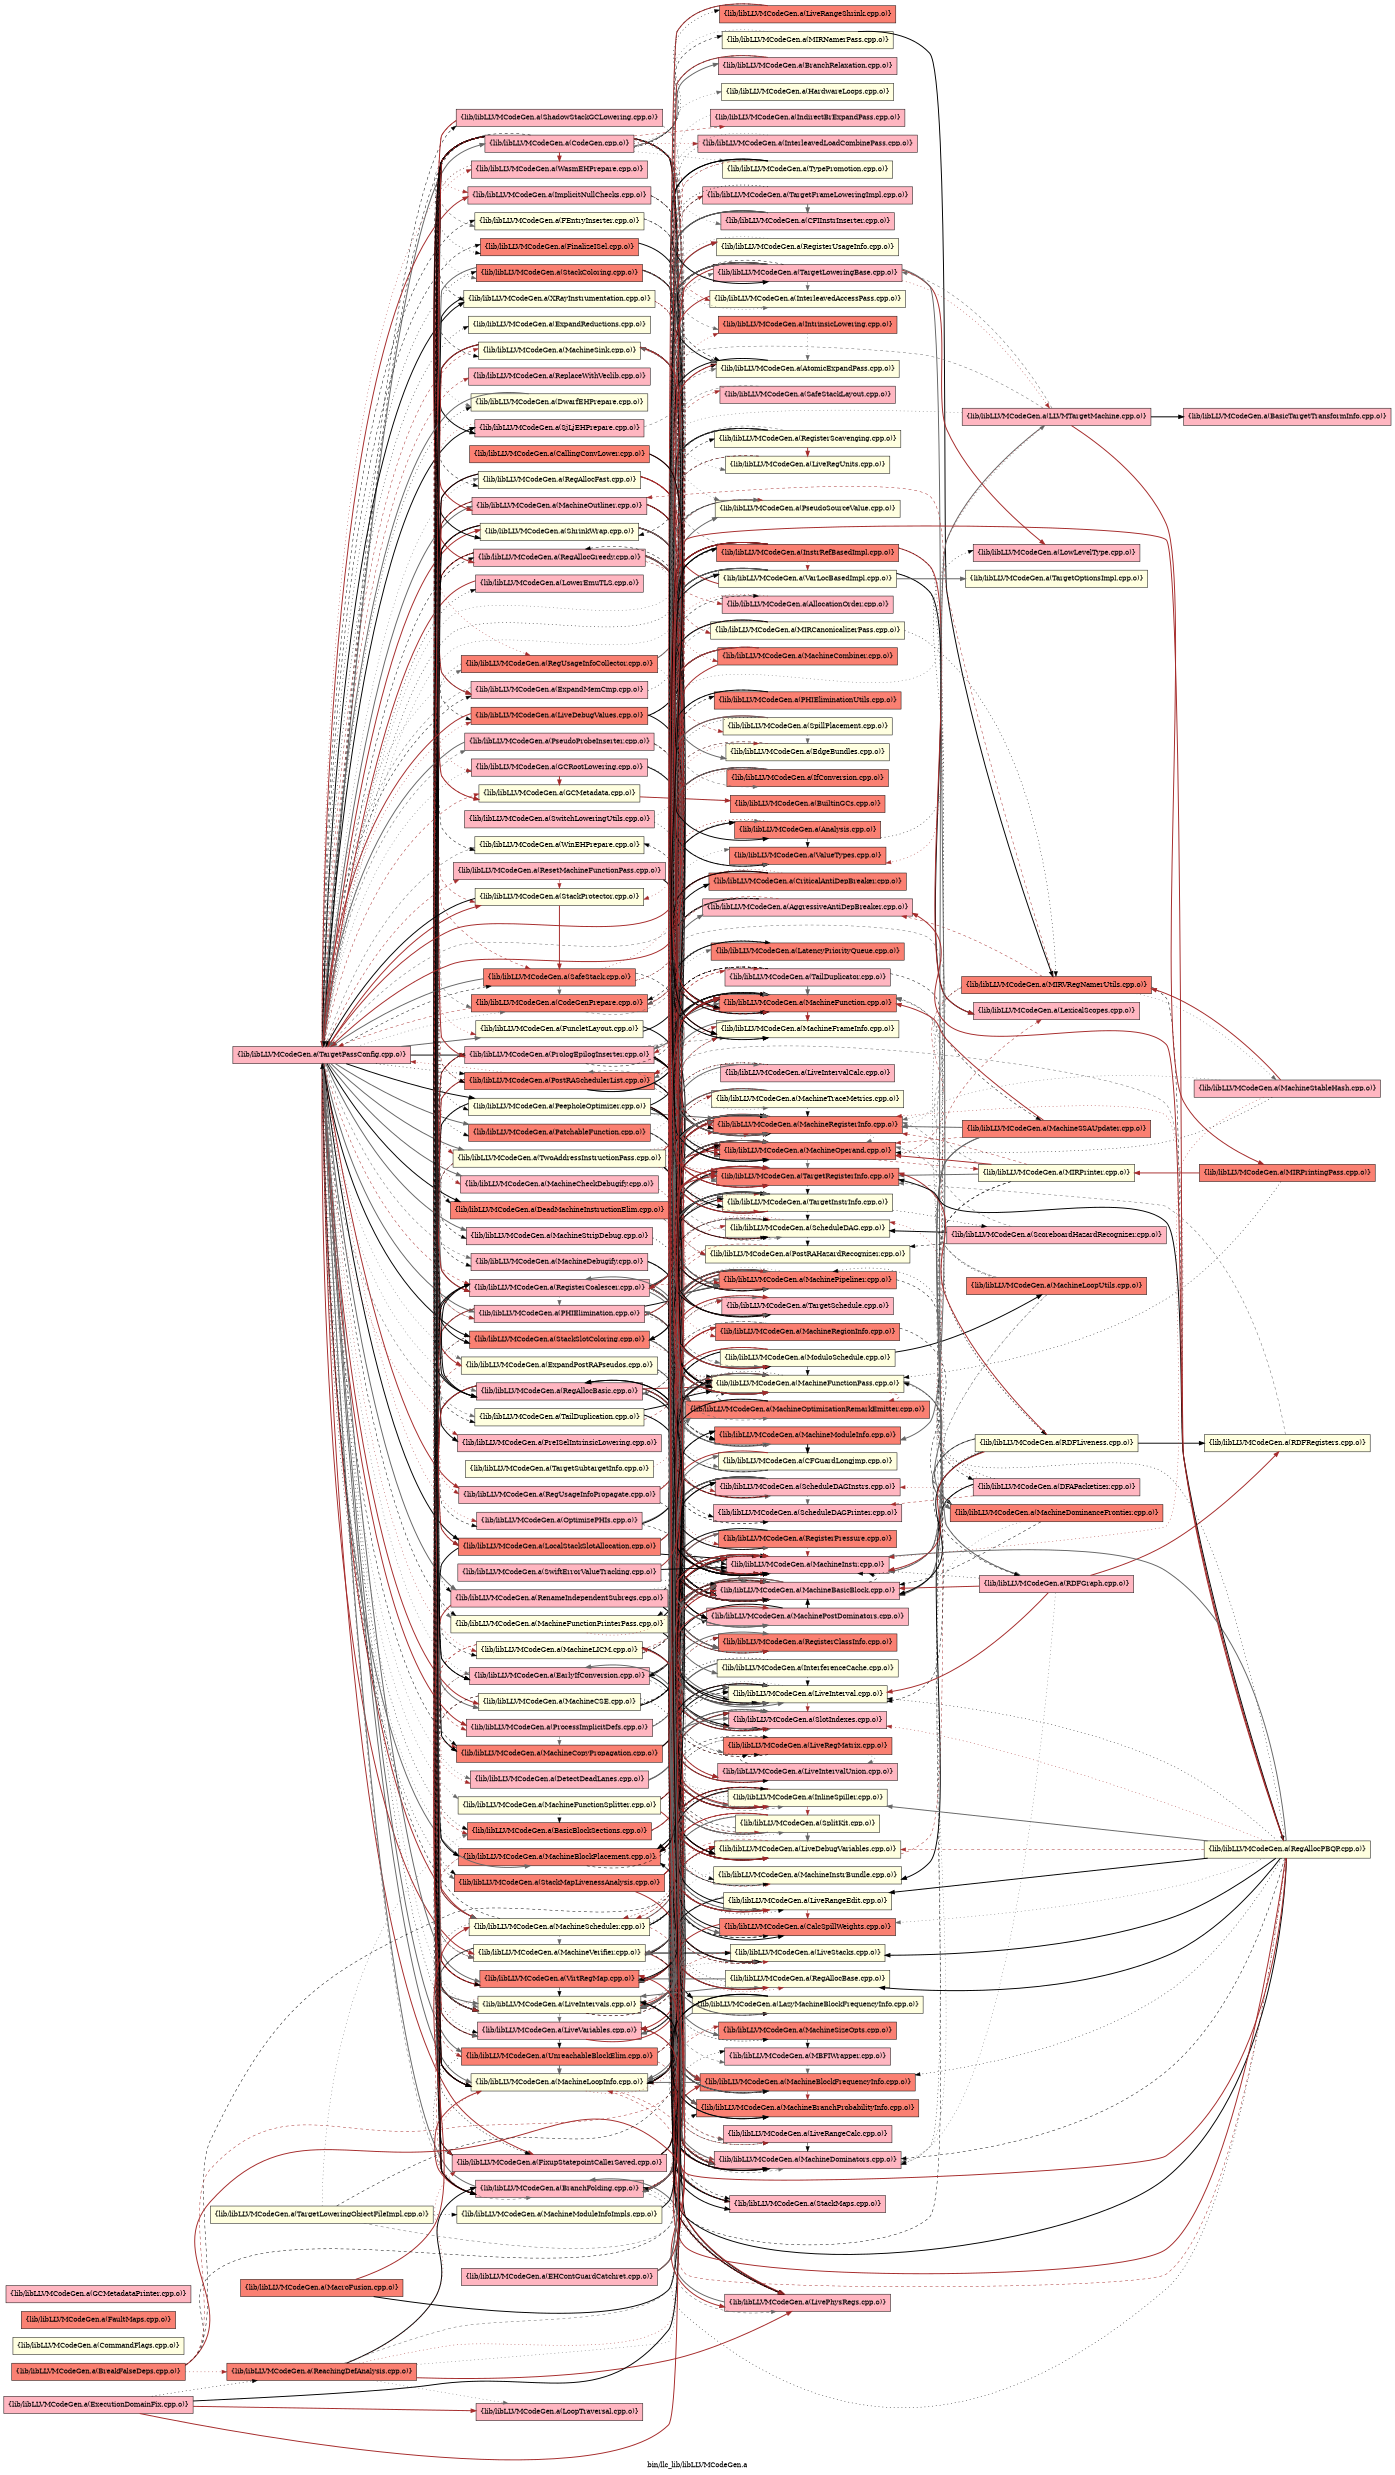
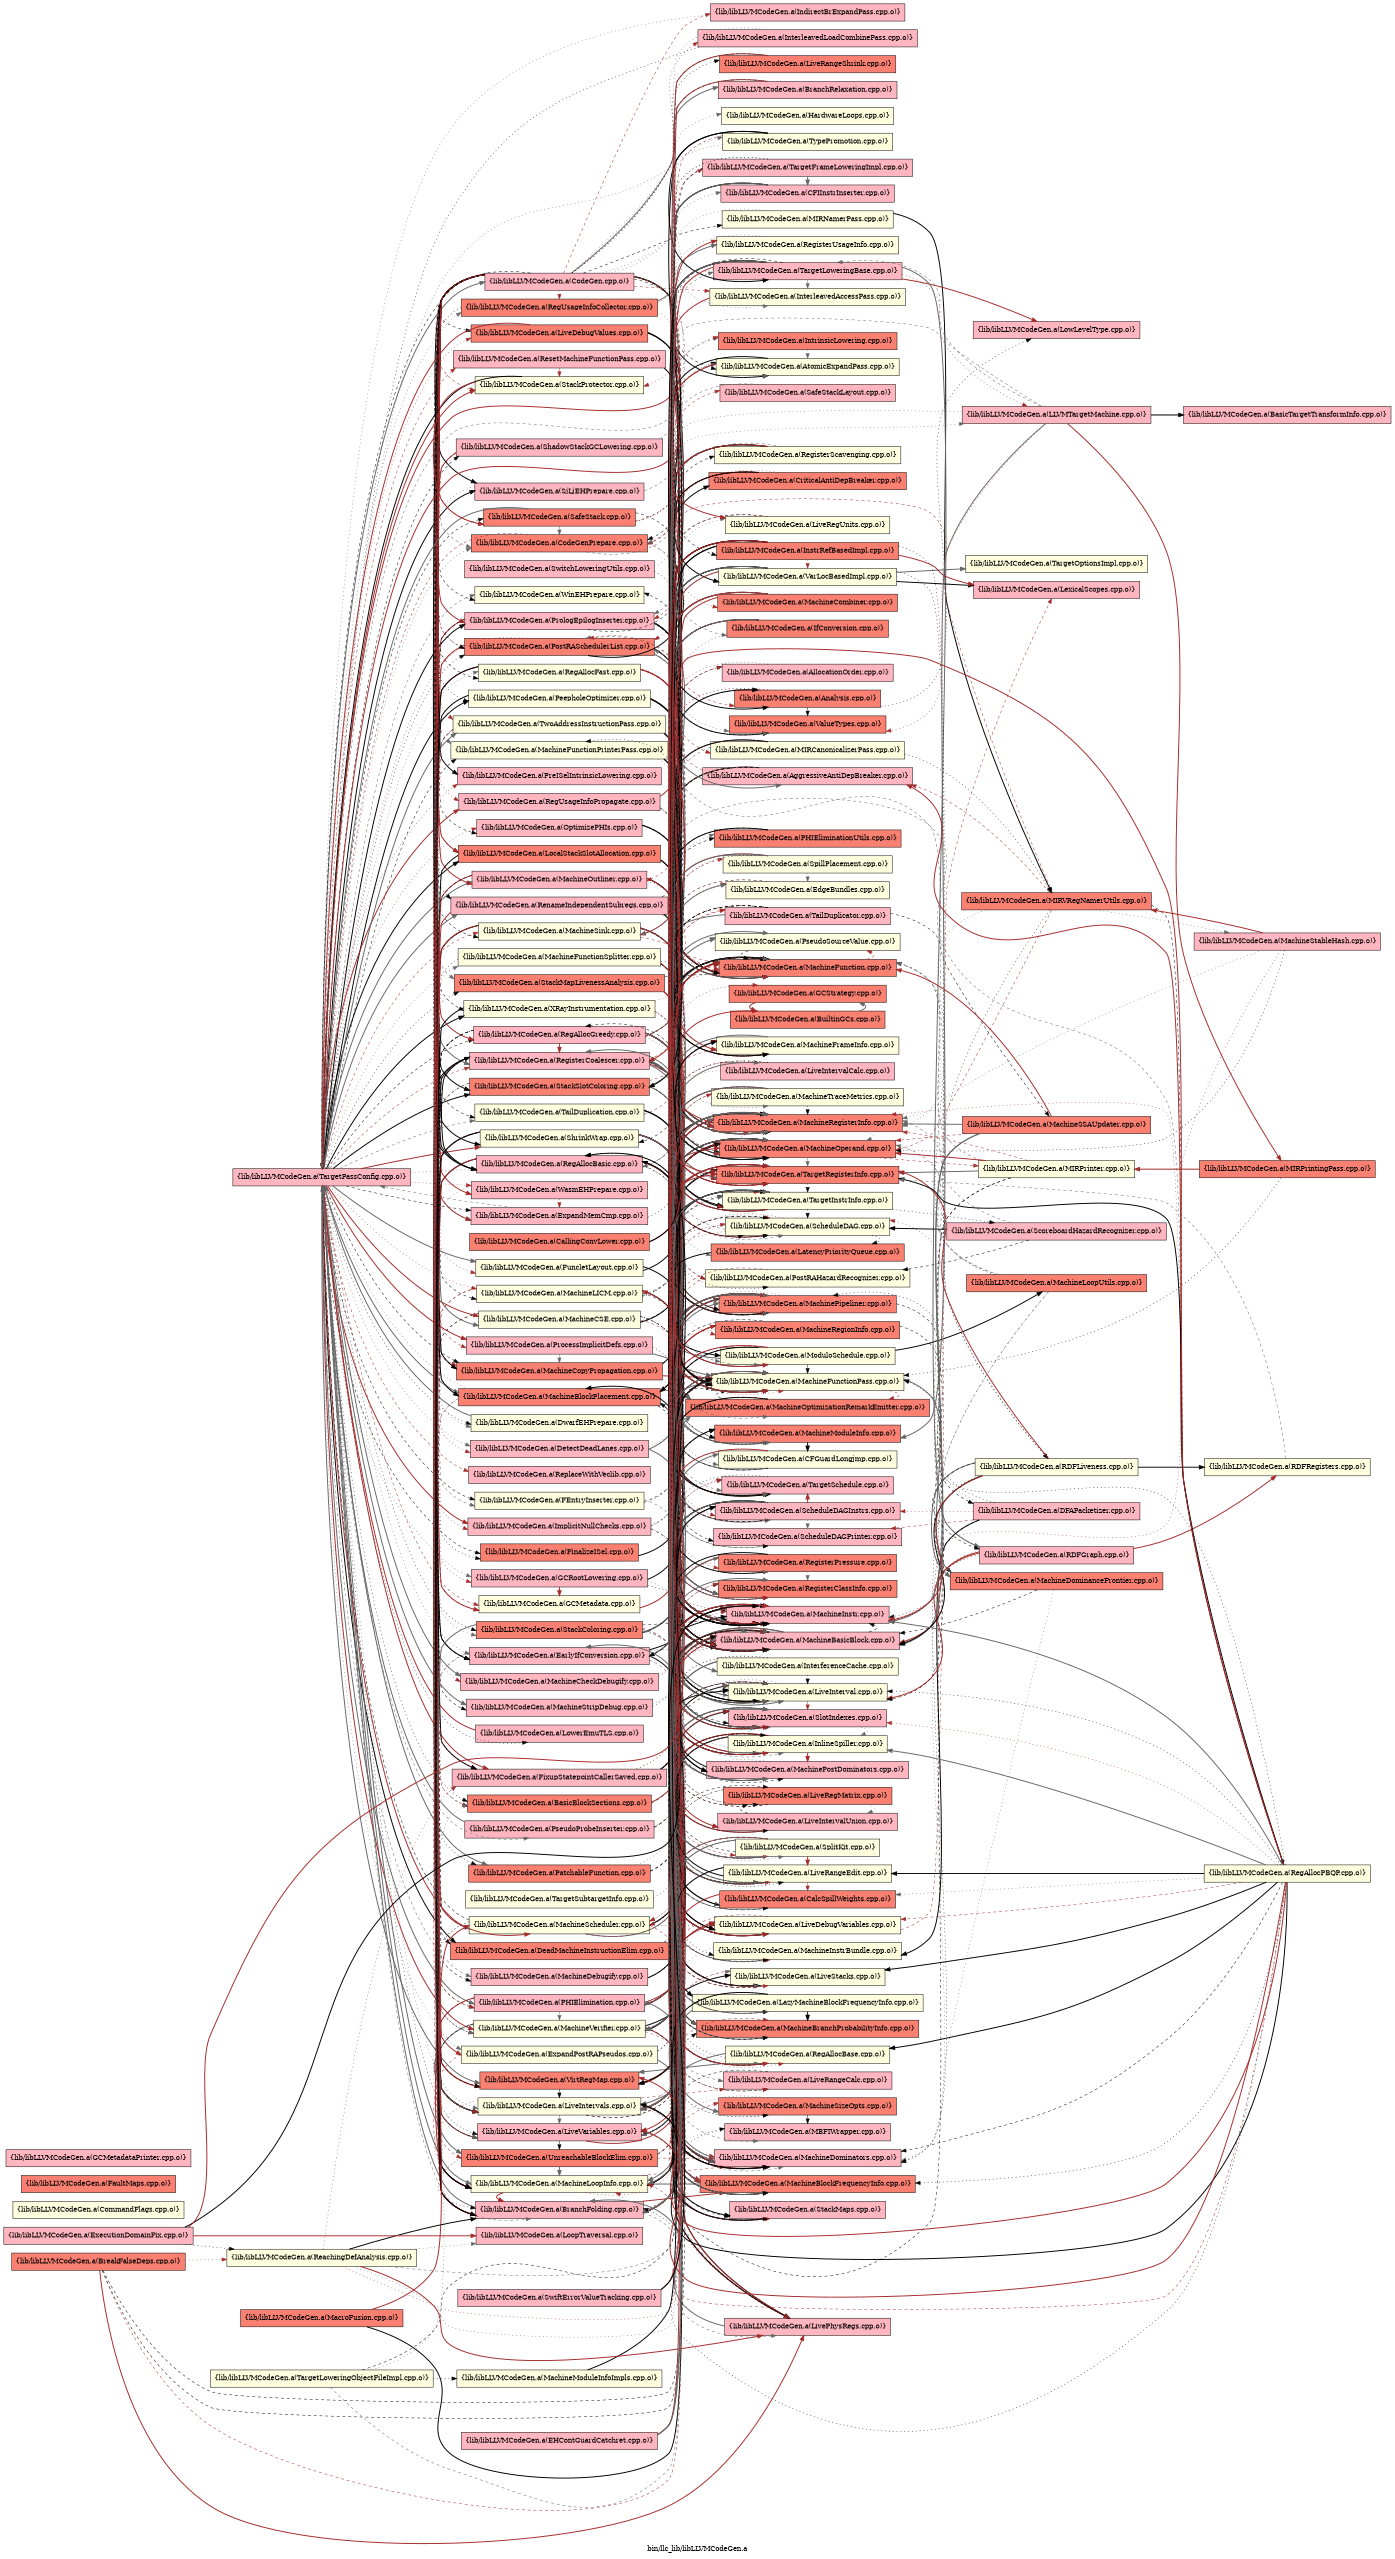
node "{lib/libLLVMCodeGen.a(ExpandReductions.cpp.o)}": removed
node "{lib/libLLVMCodeGen.a(GCStrategy.cpp.o)}": added
edge "{lib/libLLVMCodeGen.a(PatchableFunction.cpp.o)}" -> "{lib/libLLVMCodeGen.a(MachineBasicBlock.cpp.o)}": style bold -> dashed
edge "{lib/libLLVMCodeGen.a(RegAllocBasic.cpp.o)}" -> "{lib/libLLVMCodeGen.a(CalcSpillWeights.cpp.o)}": removed
node "{lib/libLLVMCodeGen.a(ReachingDefAnalysis.cpp.o)}": fillcolor salmon -> lightyellow
